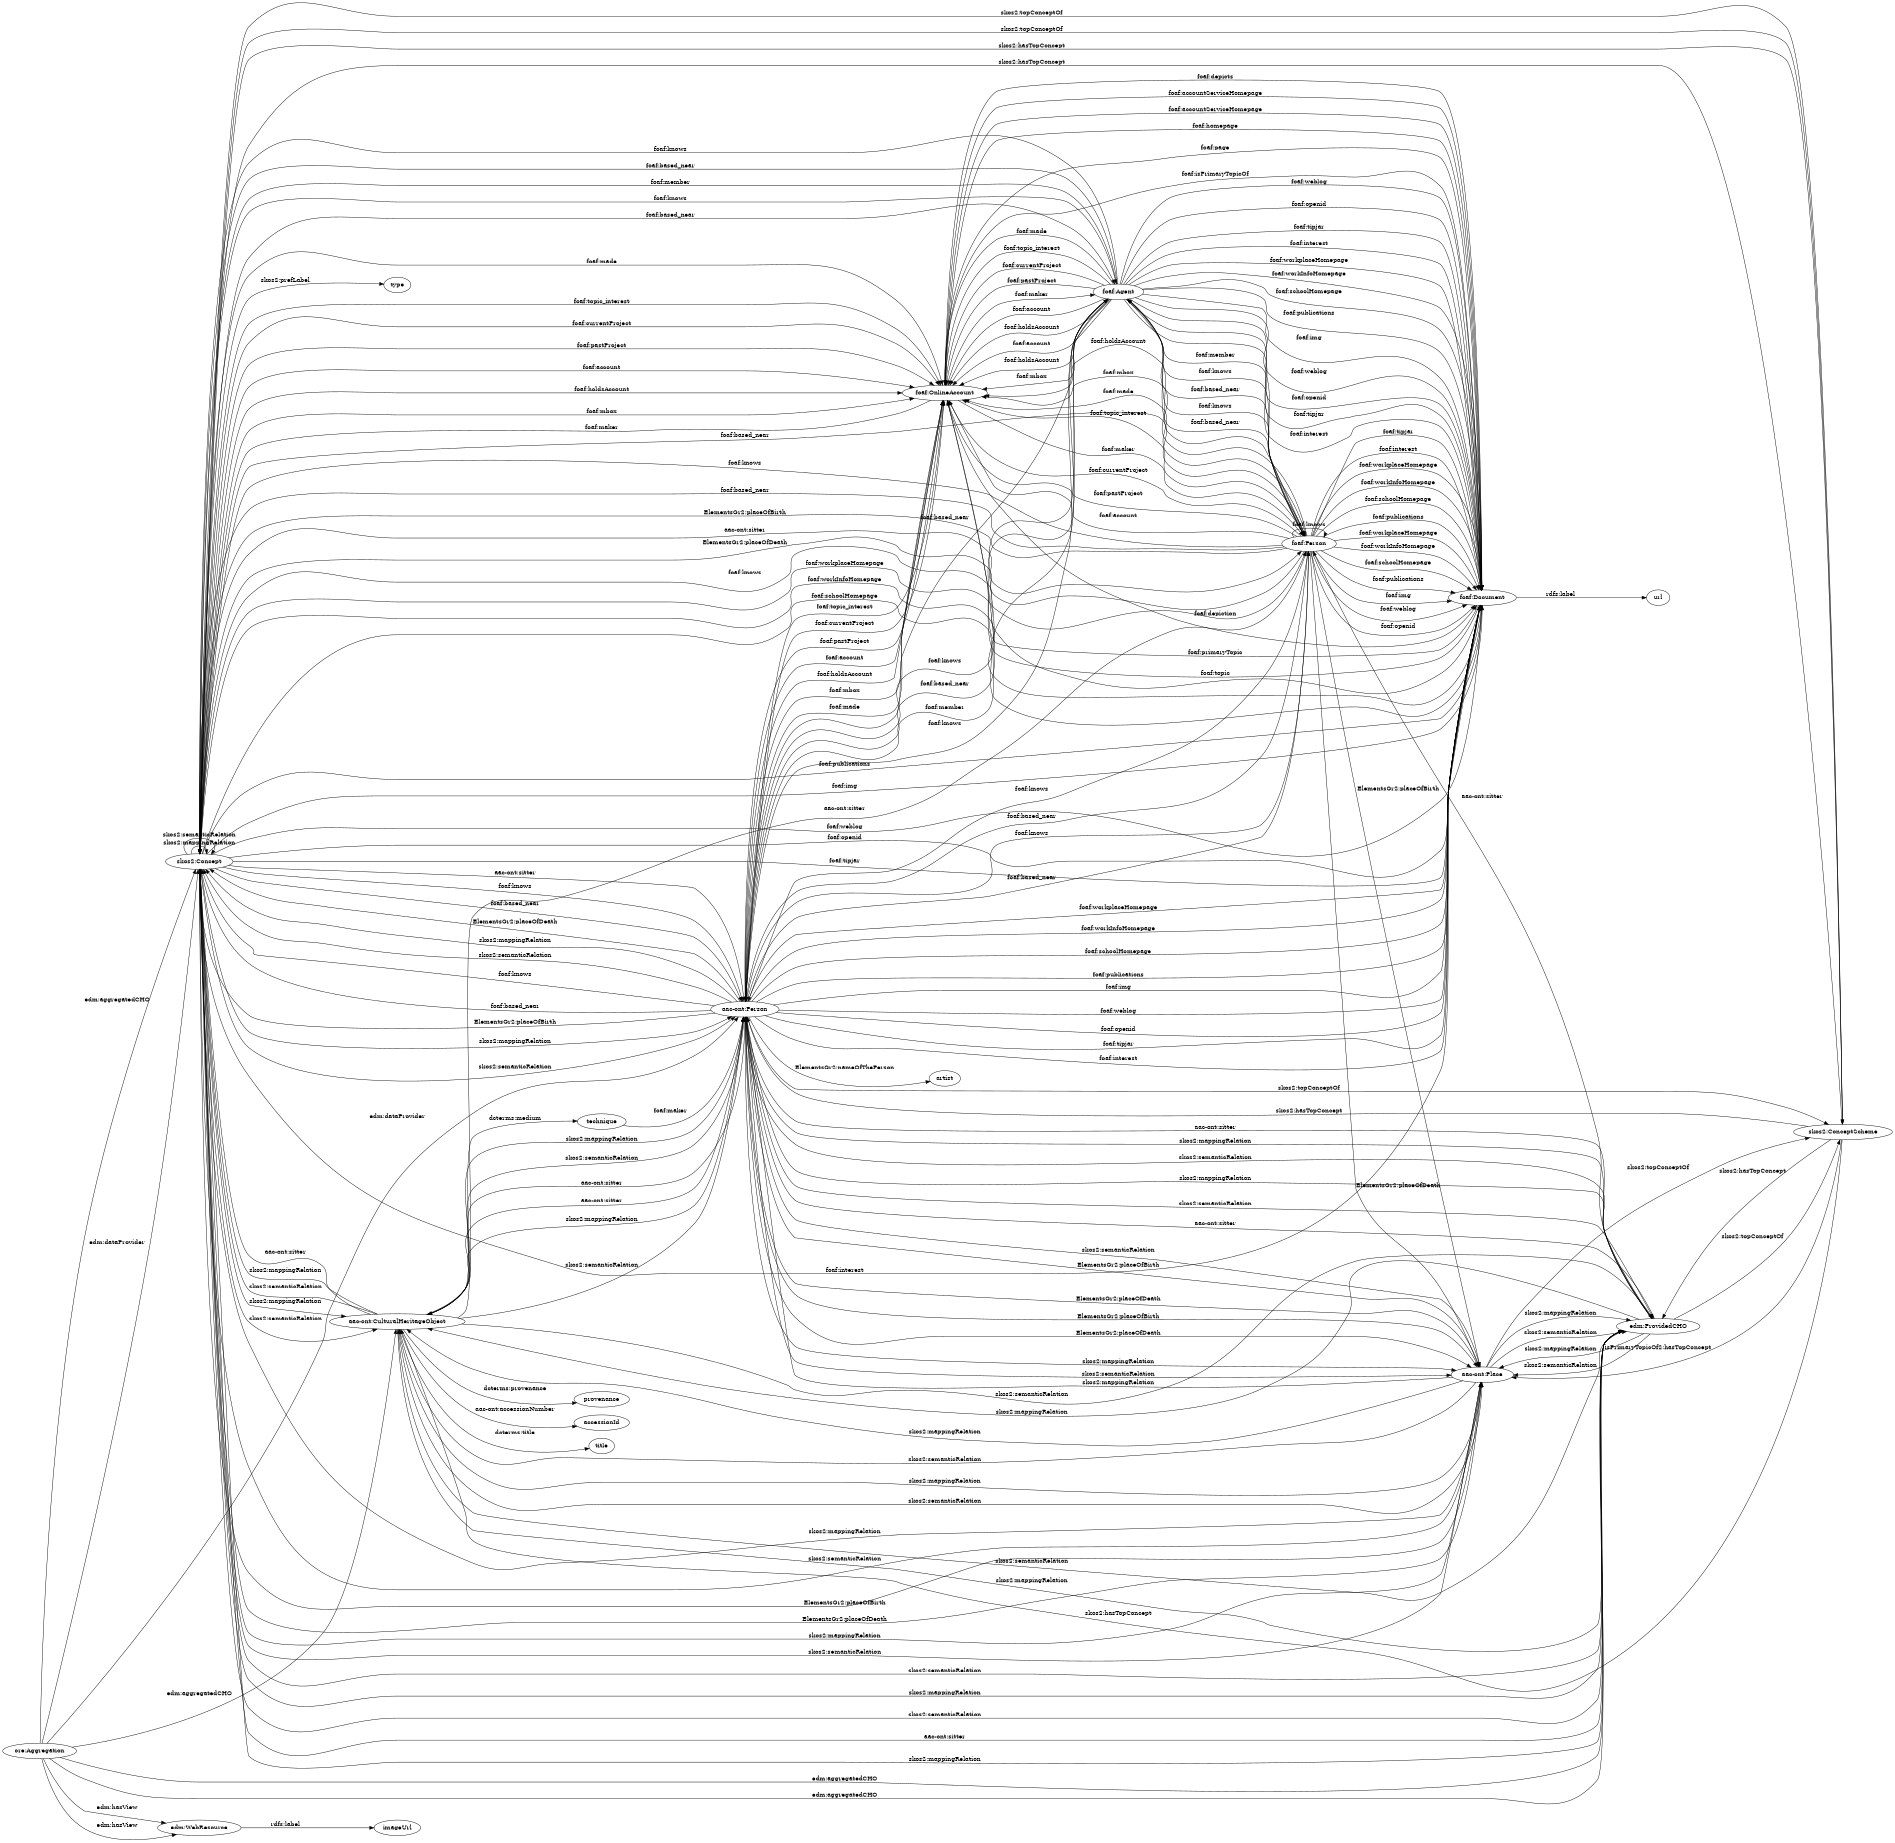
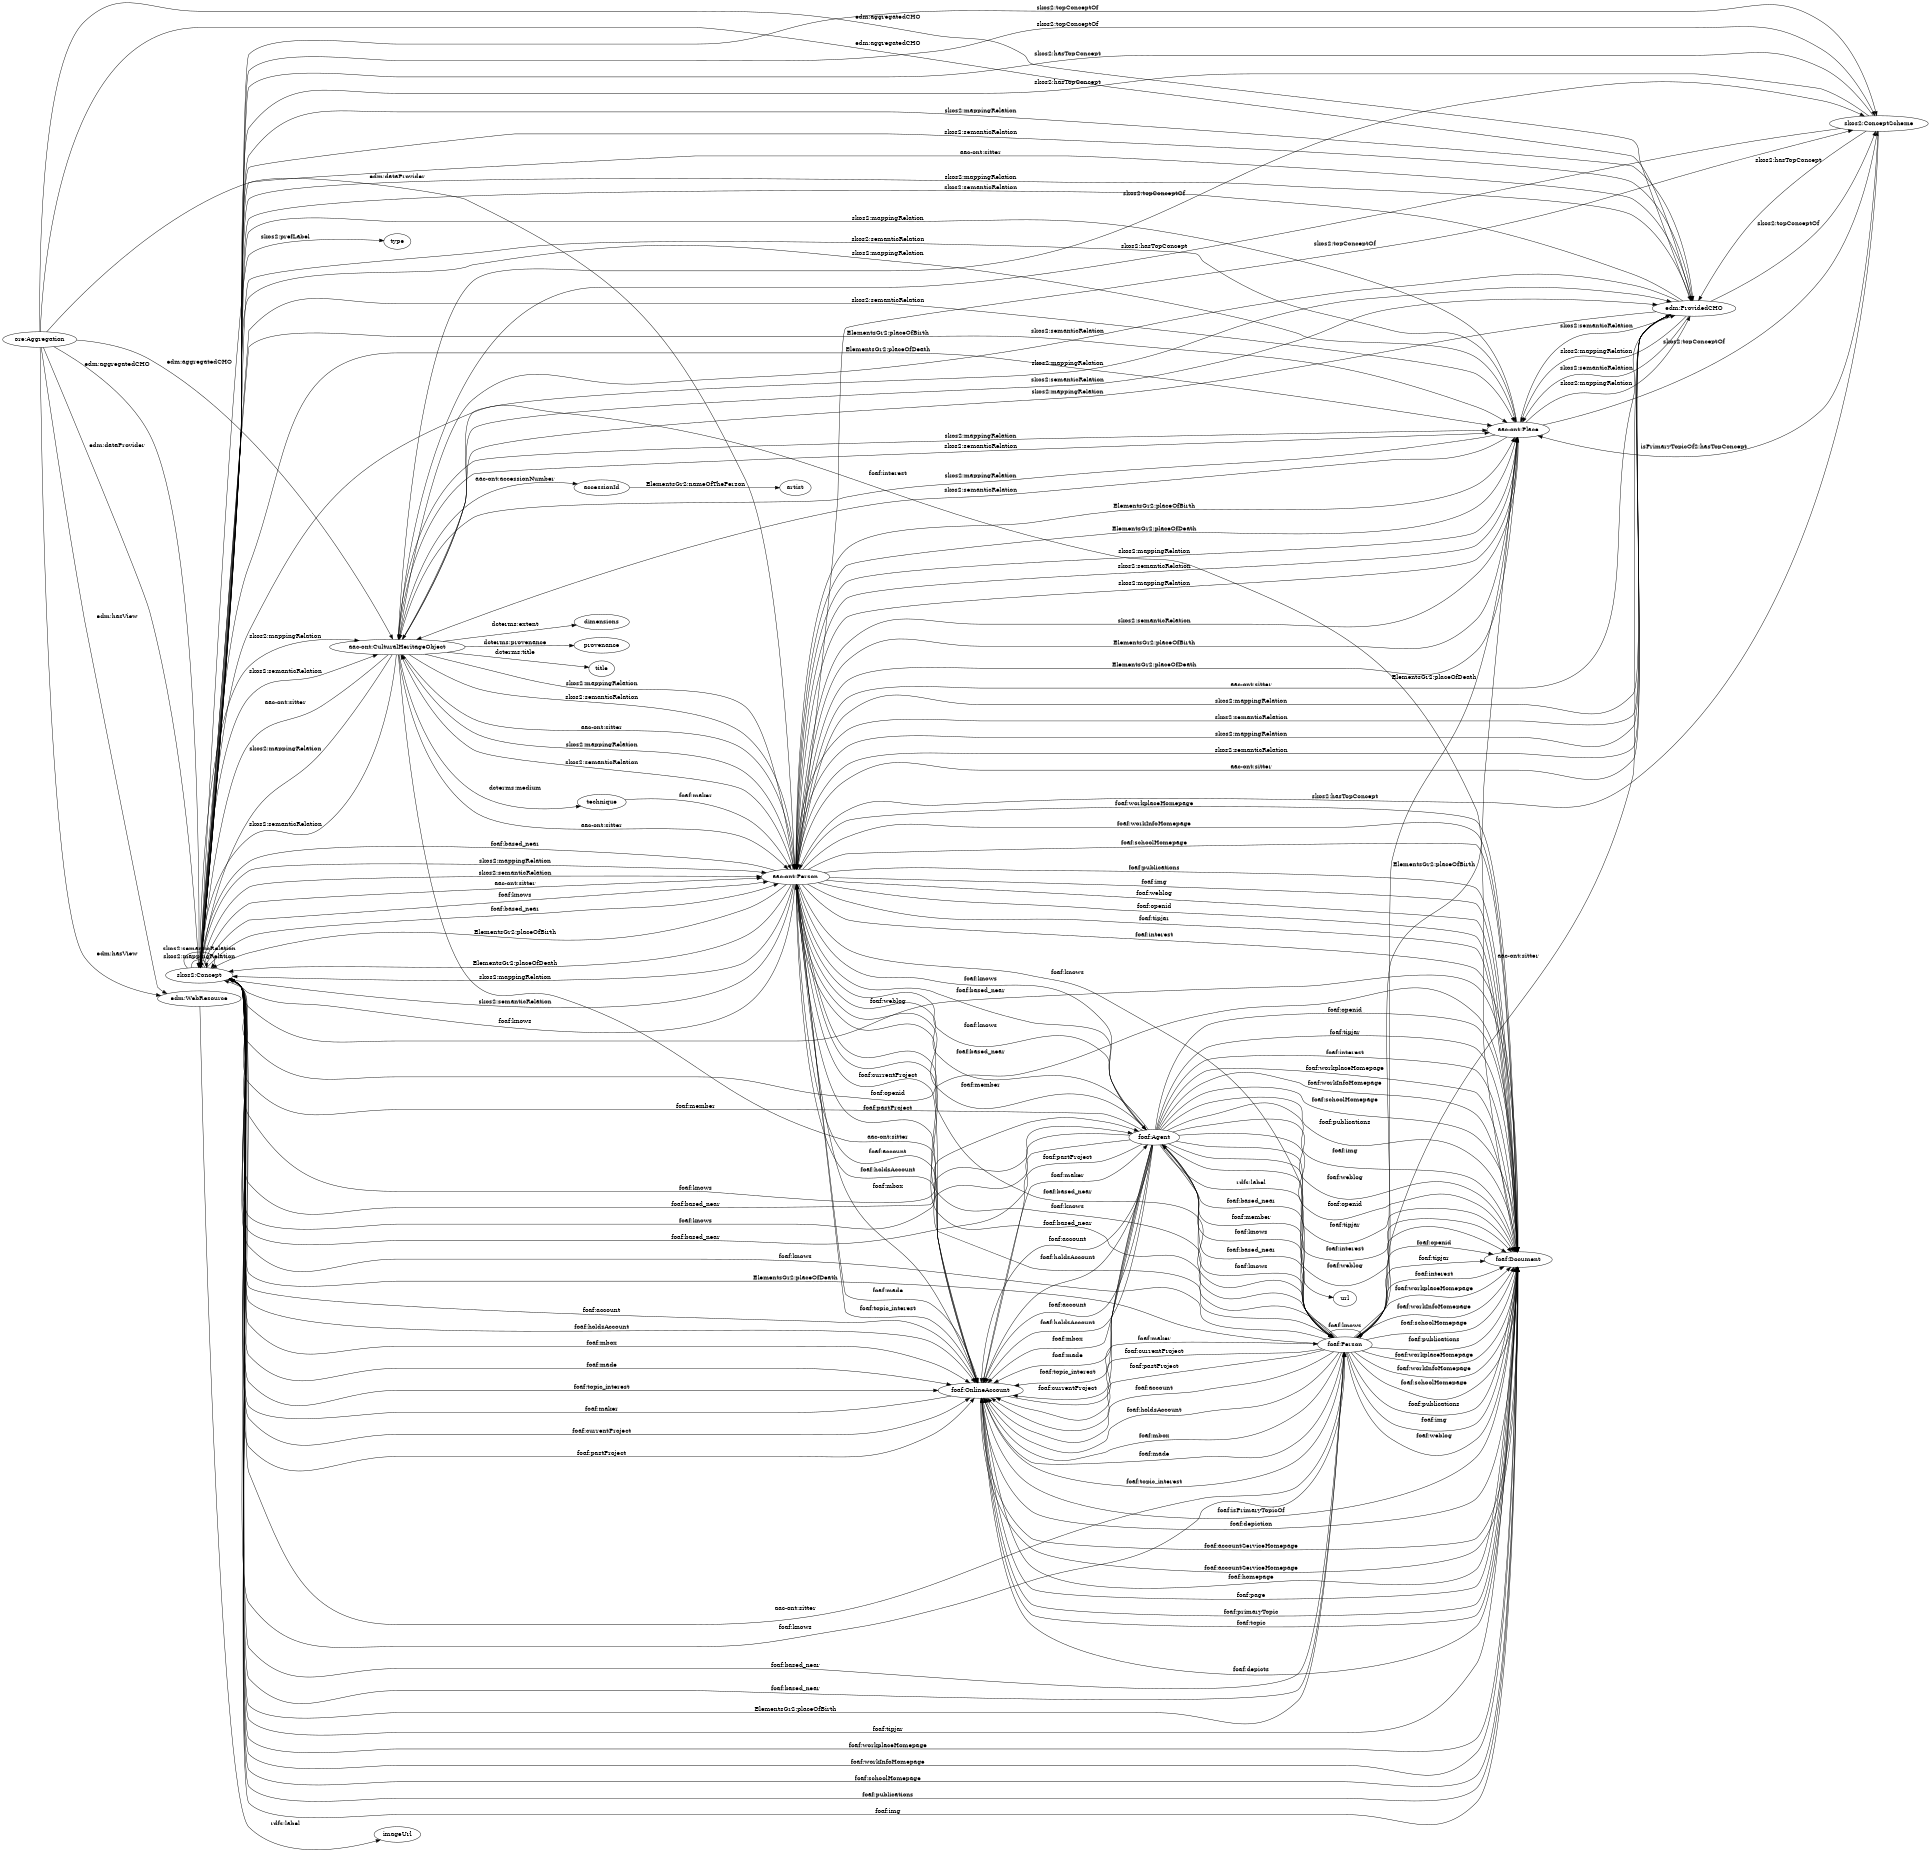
edge "aac-ont:CulturalHeritageObject" -> "skos2:ConceptScheme": added, label "skos2:topConceptOf"
edge "foaf:Document" -> "url": now "foaf:Agent" -> "url"
node "dimensions": added
edge "aac-ont:Person" -> "artist": now "accessionId" -> "artist"
